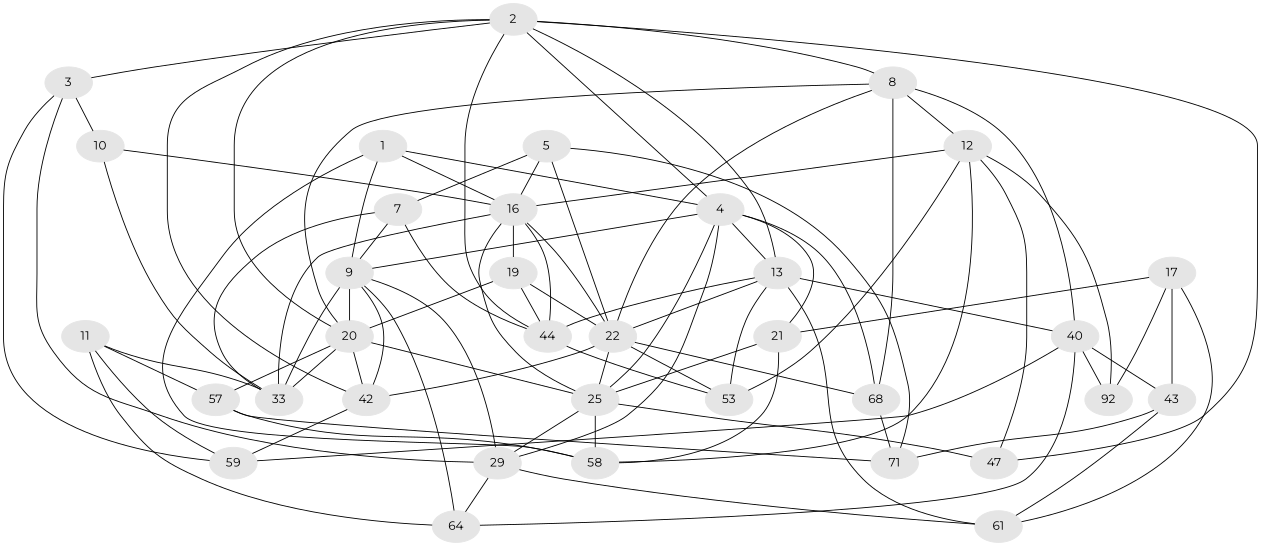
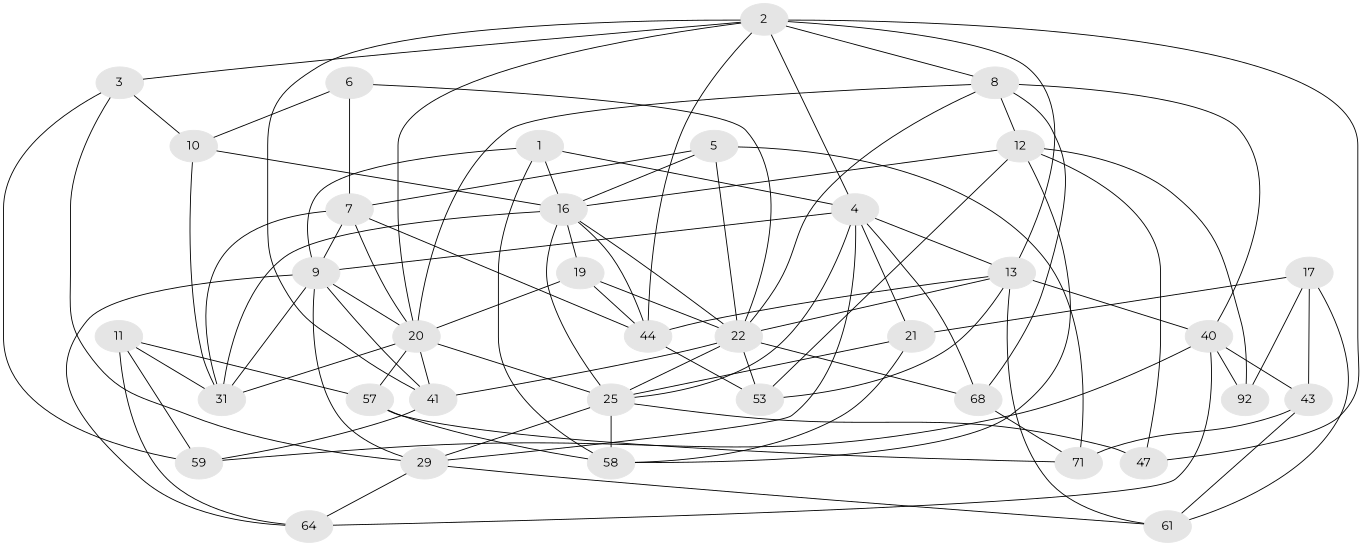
node "6": added
edge "7" -- "20": added
node "33": label "33" -> "31"
node "42": label "42" -> "41"
